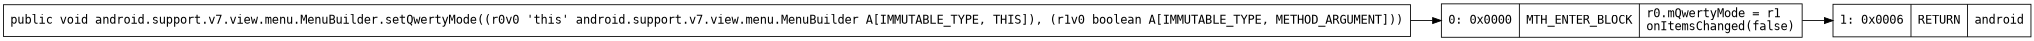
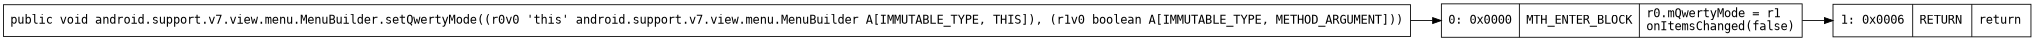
node "1: 0x0006": text "android" -> "return"
